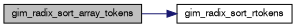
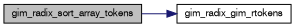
node "gim_radix_sort_rtokens": label "gim_radix_sort_rtokens" -> "gim_radix_gim_rtokens"
